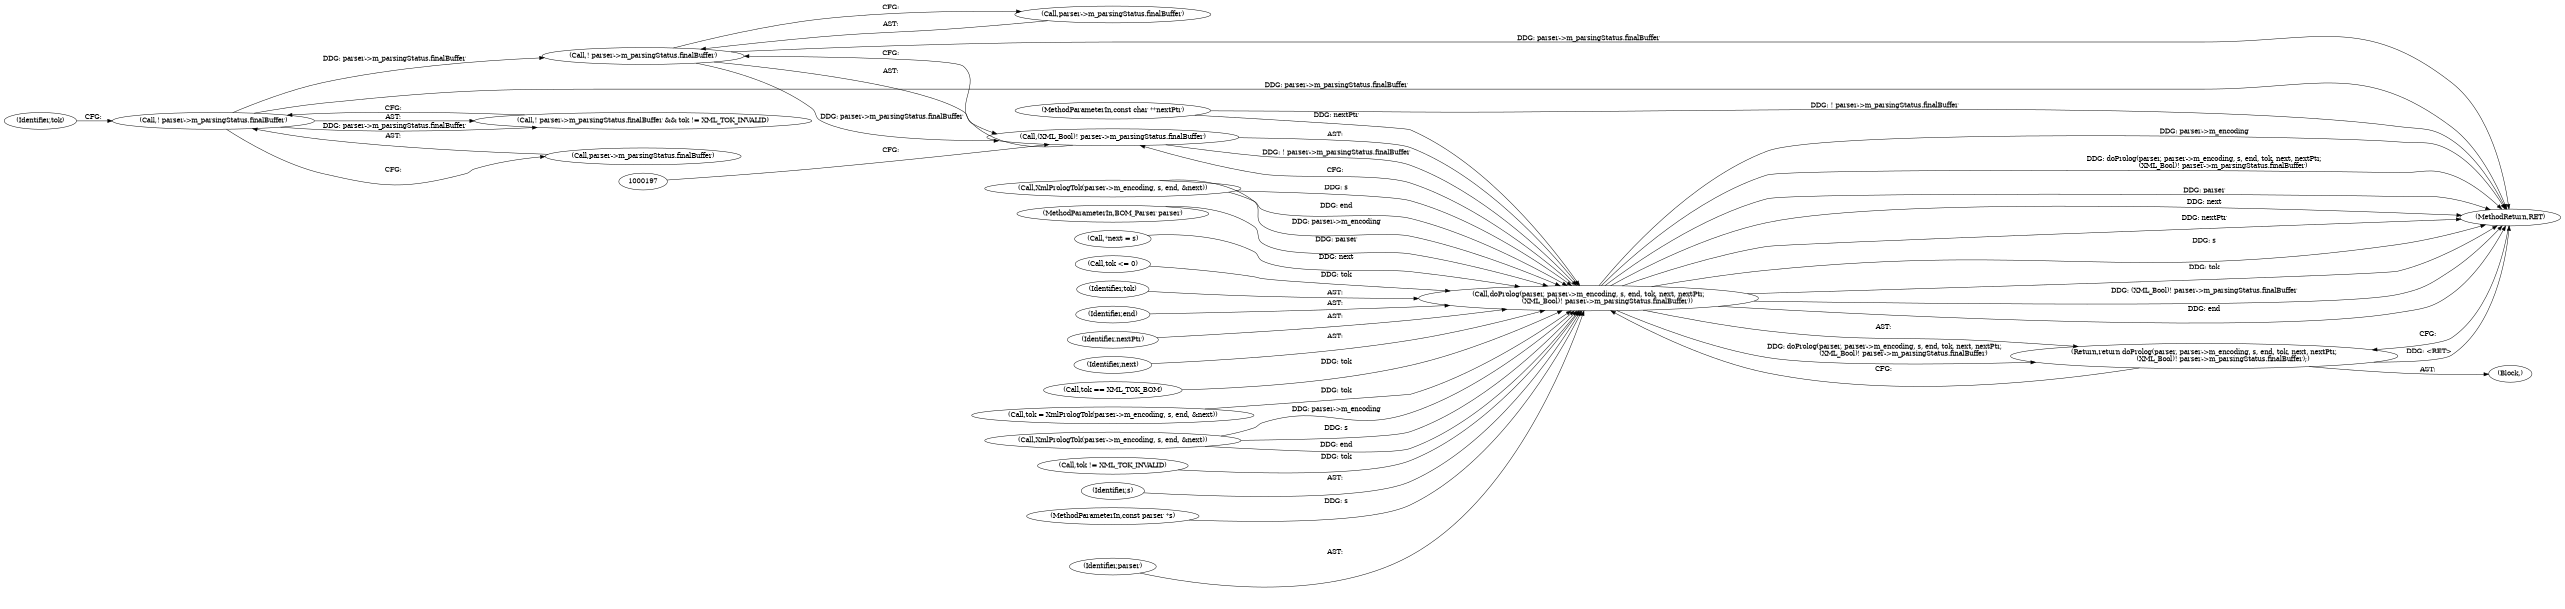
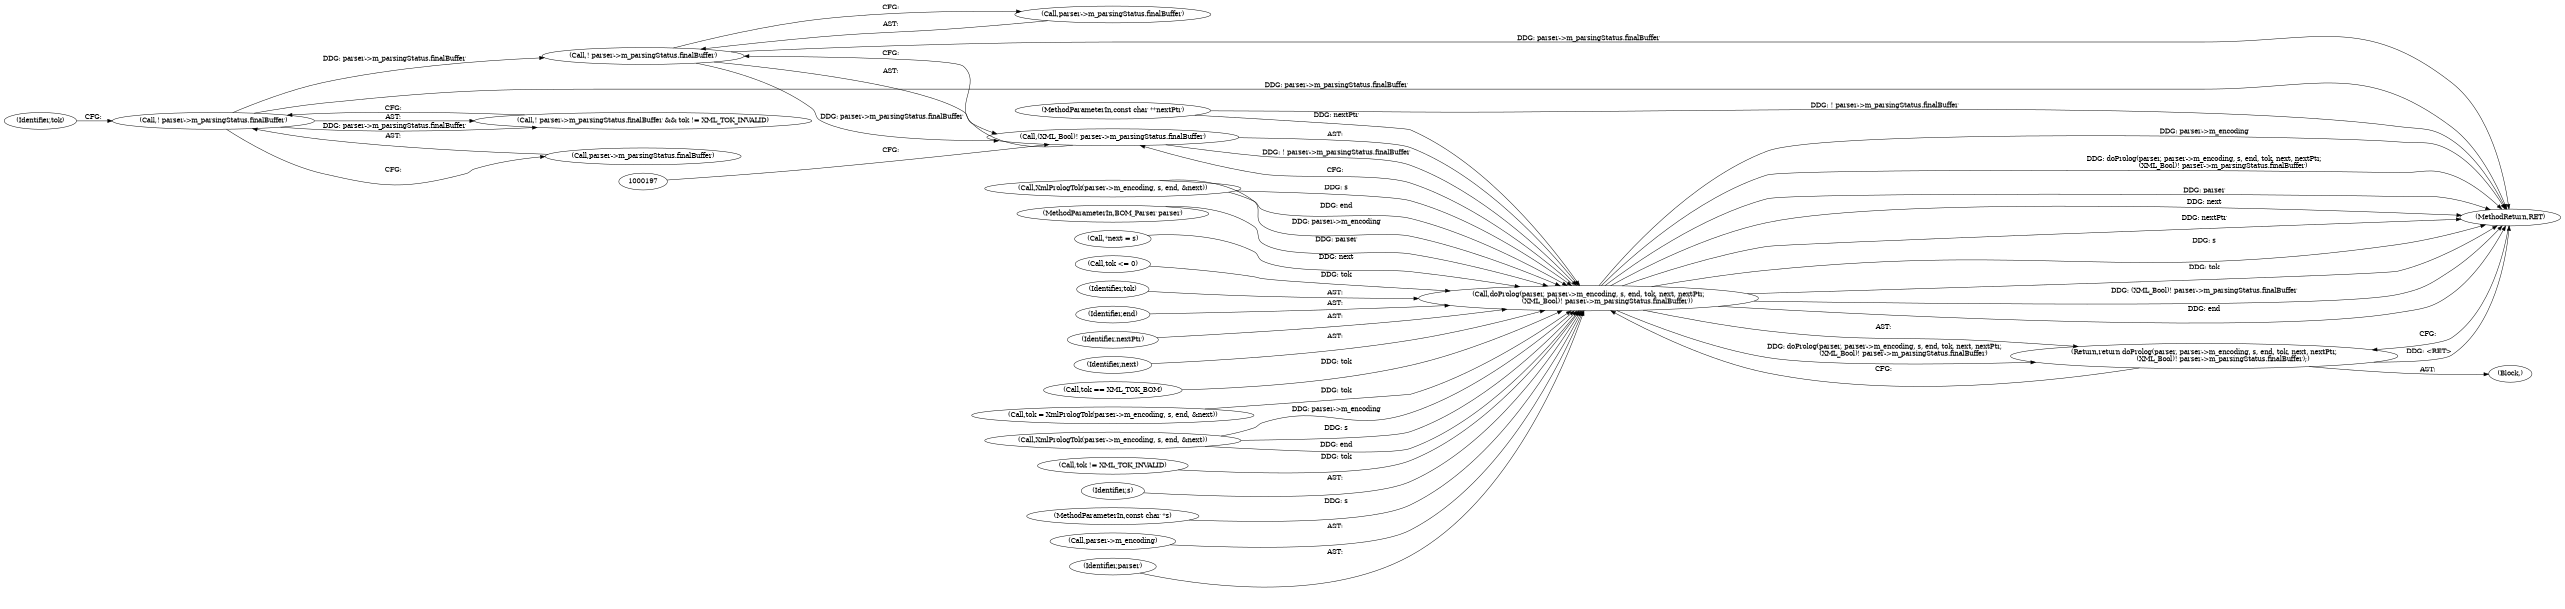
node "(MethodParameterIn,const parser *s)": label "(MethodParameterIn,const parser *s)" -> "(MethodParameterIn,const char *s)"
node "(Call,parser->m_encoding)": added
